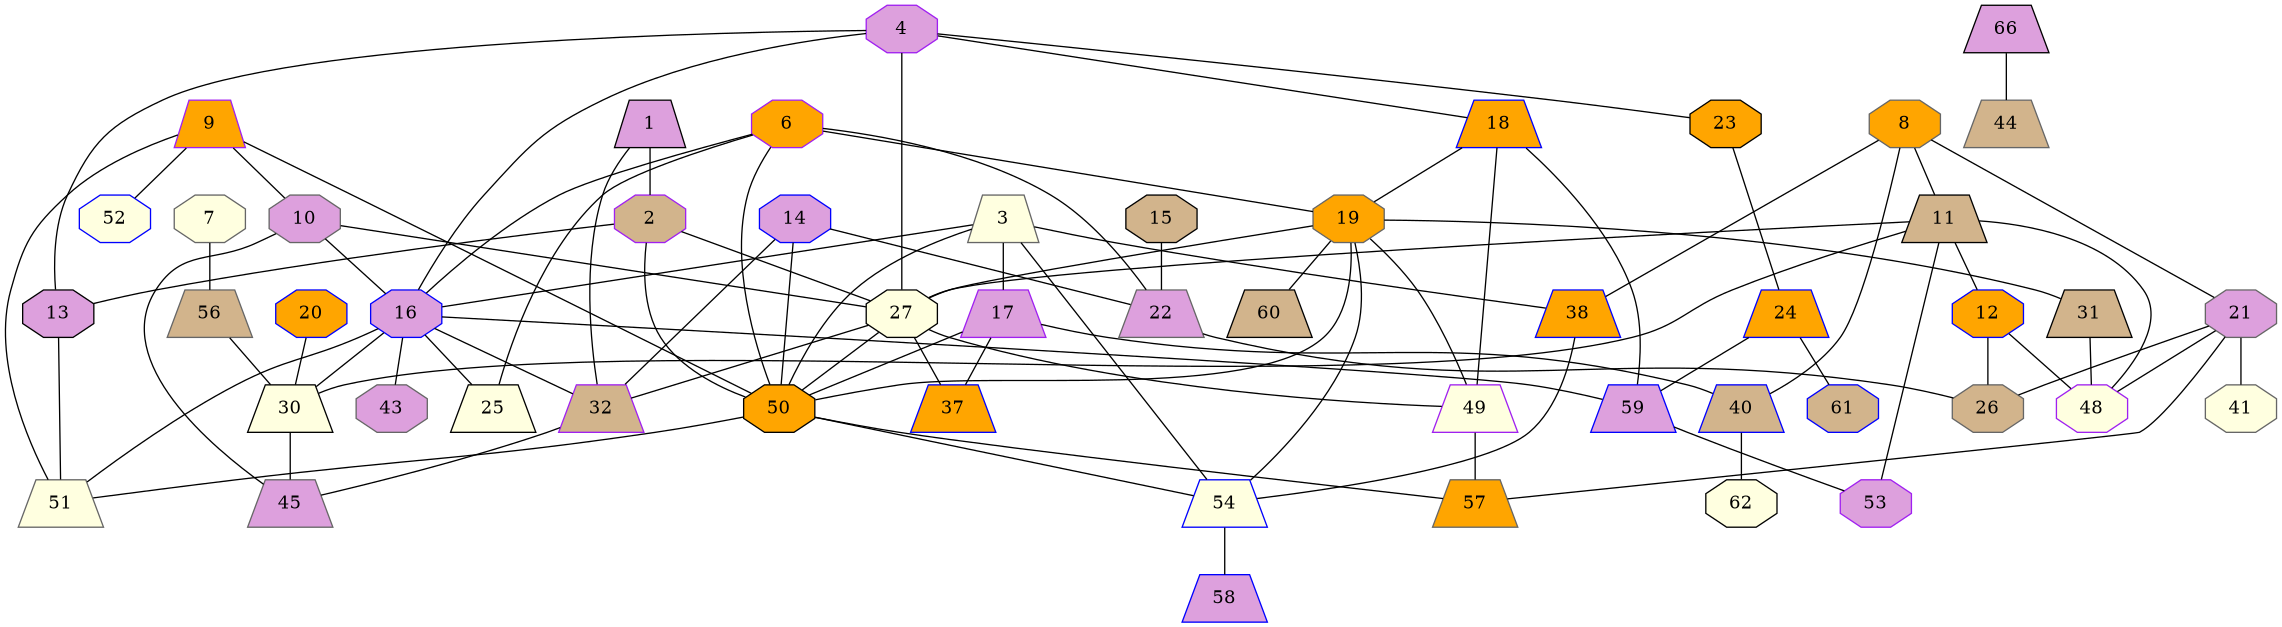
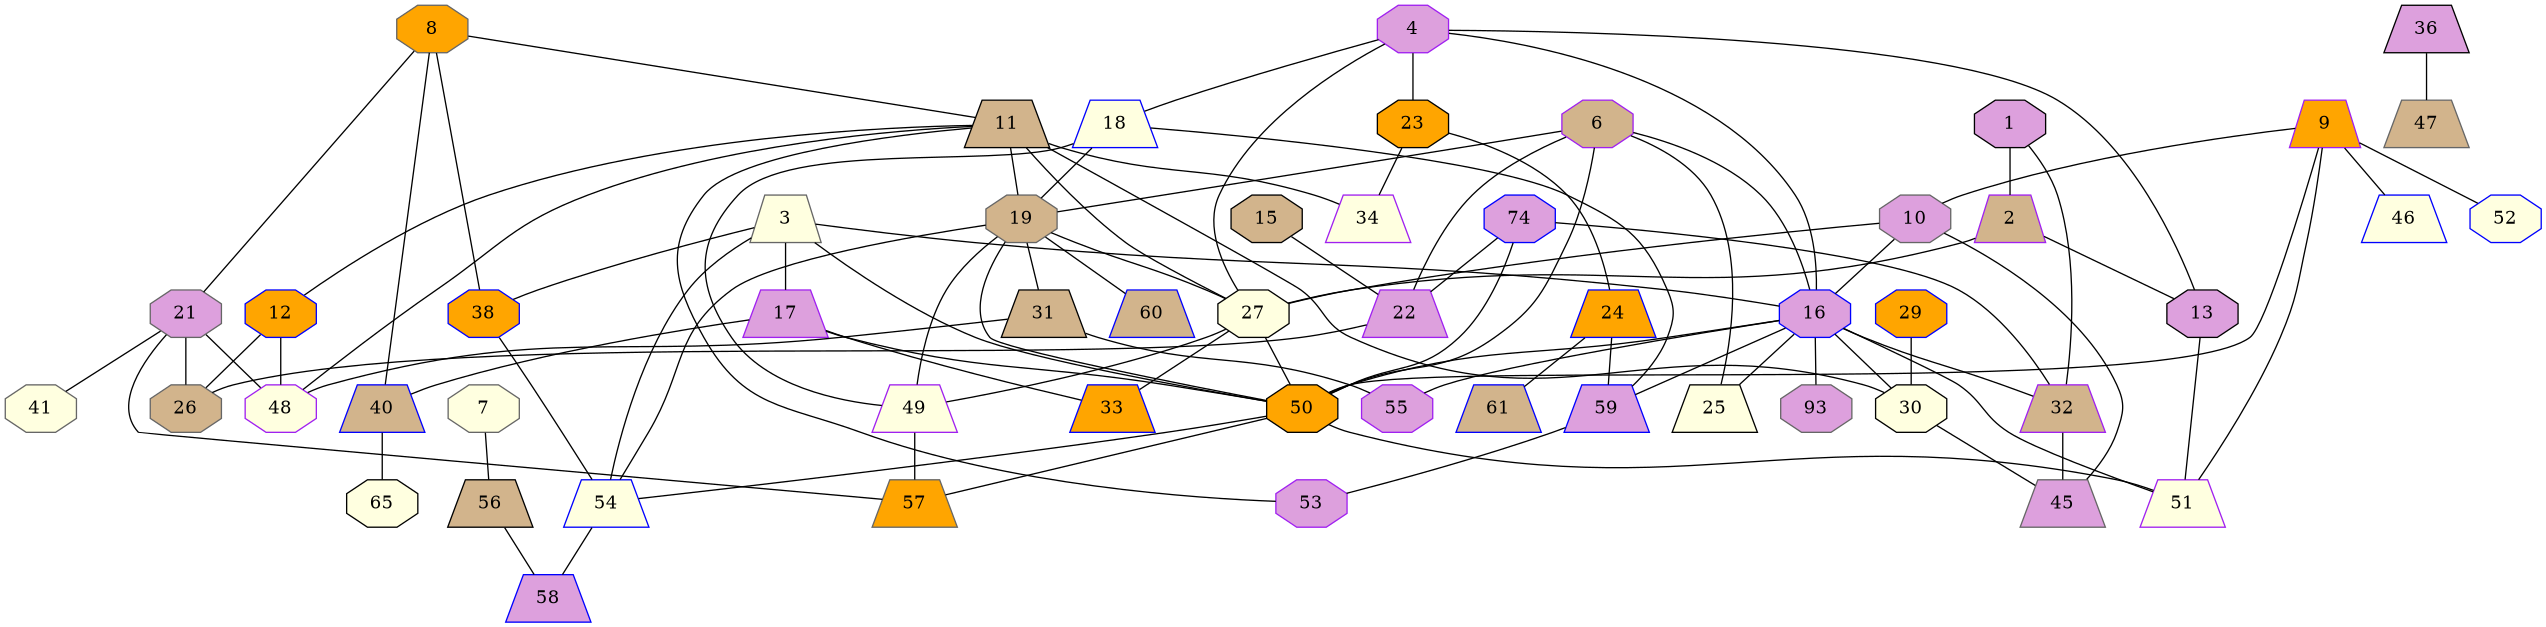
node "66": label "66" -> "36"
node "1": shape trapezium -> octagon
node "6": fillcolor orange -> tan
node "18": fillcolor orange -> lightyellow
node "44": label "44" -> "47"
edge "11" -- "19": added
node "2": shape octagon -> trapezium
node "14": label "14" -> "74"
node "19": fillcolor orange -> tan
node "34": added
node "46": added
node "56": color gray40 -> black
node "20": label "20" -> "29"
node "22": color gray40 -> purple
node "60": color black -> blue
node "38": shape trapezium -> octagon
edge "2" -- "50": now "16" -- "50"
edge "27" -- "32": removed
edge "56" -- "30": now "56" -- "58"
node "30": shape trapezium -> octagon
node "43": label "43" -> "93"
node "37": label "37" -> "33"
node "55": added
node "61": shape octagon -> trapezium
node "51": color gray40 -> purple
node "62": label "62" -> "65"
